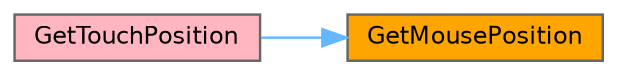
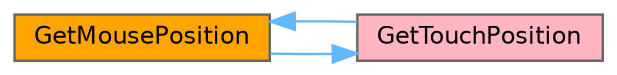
edge "GetMousePosition" -> "GetTouchPosition": added
